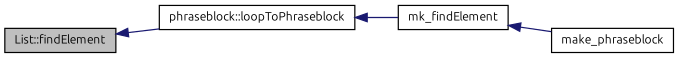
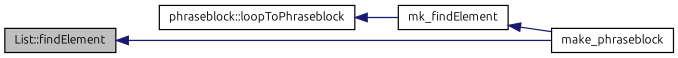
edge "phraseblock::loopToPhraseblock" -> "List::findElement": now "make_phraseblock" -> "List::findElement"
